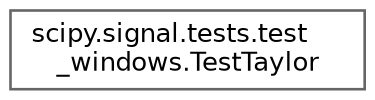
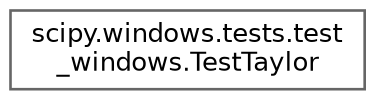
node "scipy.signal.tests.test _windows.TestTaylor": label "scipy.signal.tests.test _windows.TestTaylor" -> "scipy.windows.tests.test _windows.TestTaylor"
